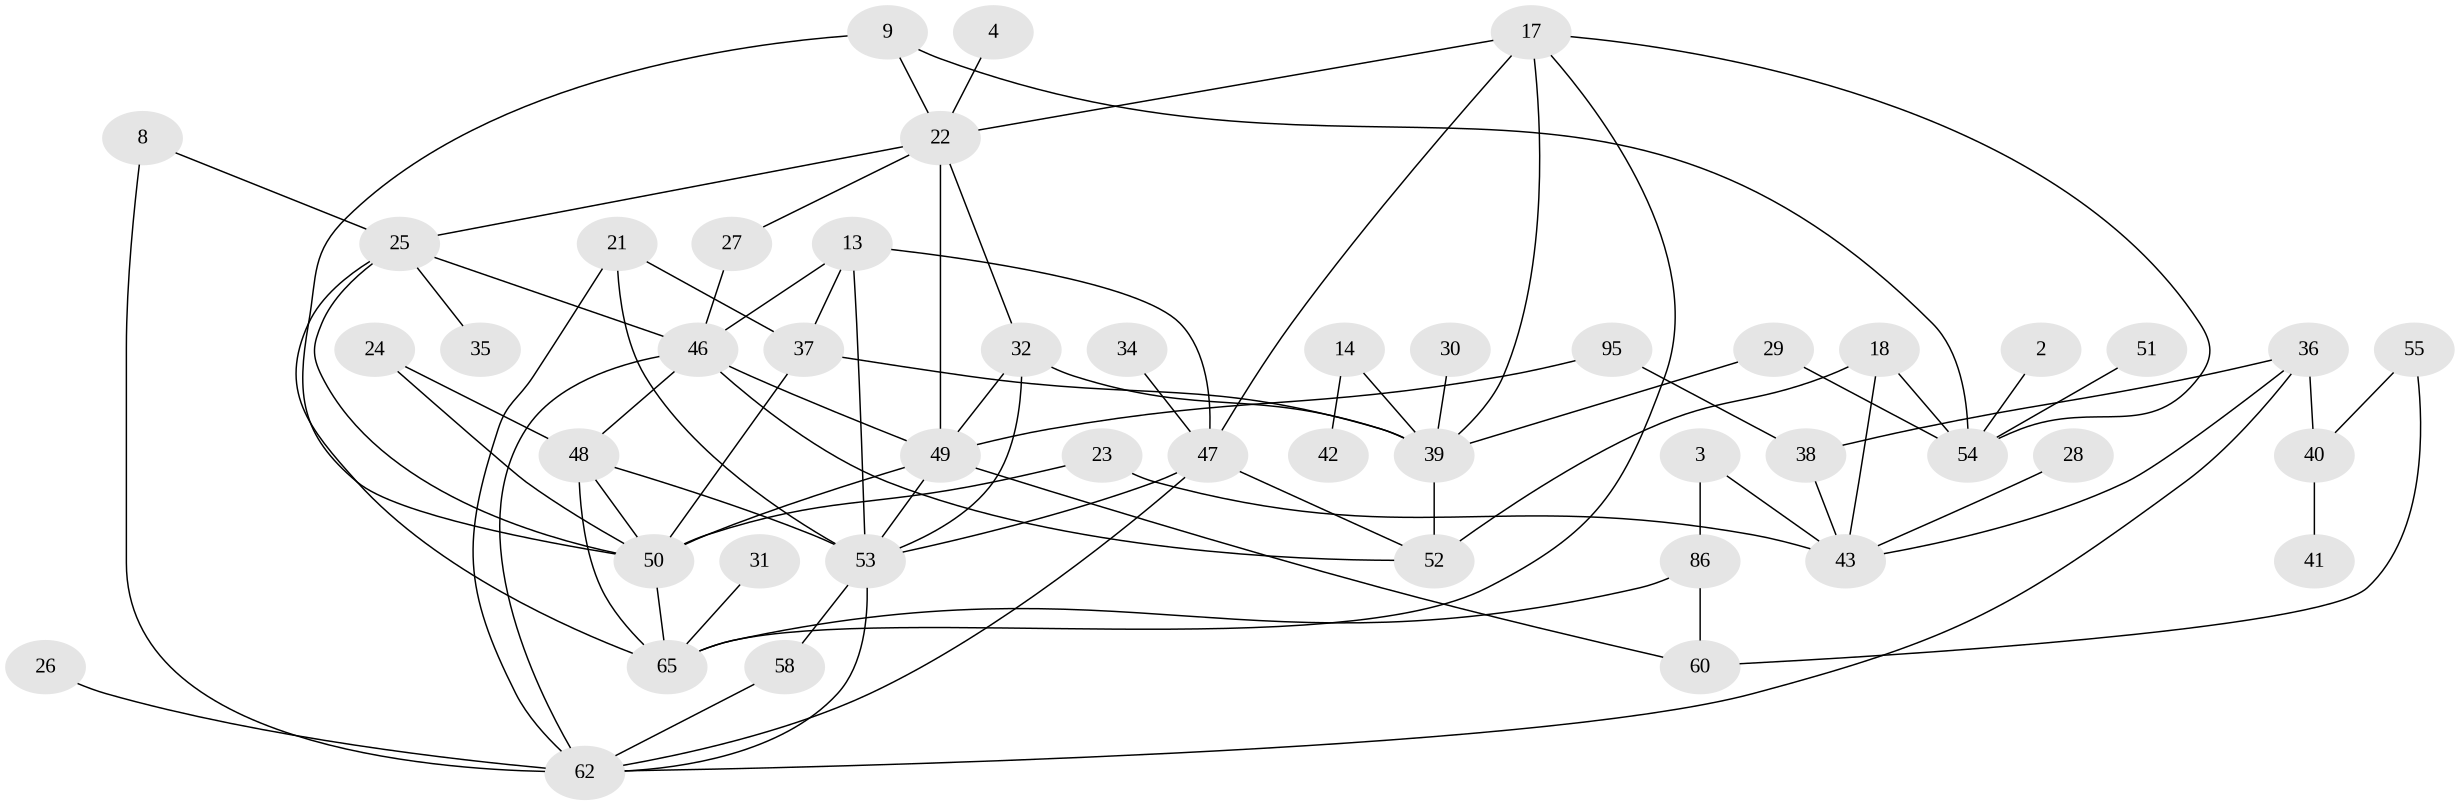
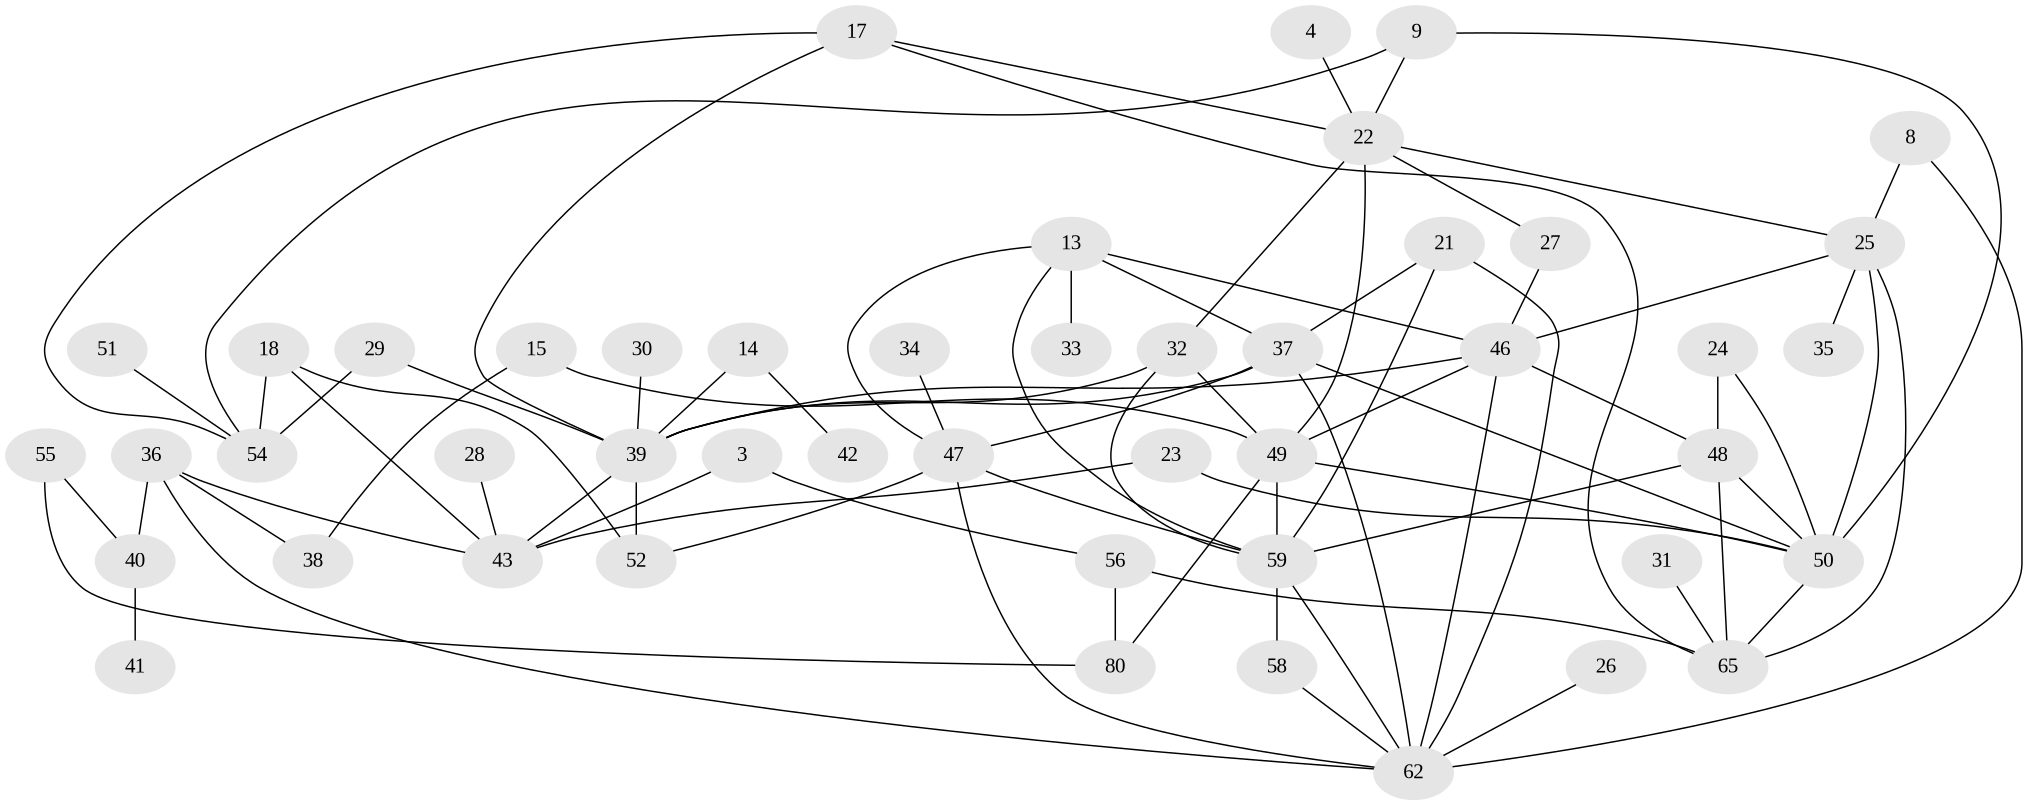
edge "17" -- "47": now "37" -- "47"
node "33": added
node "95": label "95" -> "15"
node "2": removed
edge "38" -- "43": now "39" -- "43"
edge "46" -- "52": now "46" -- "39"
edge "37" -- "62": added
node "53": label "53" -> "59"
node "86": label "86" -> "56"
node "60": label "60" -> "80"
